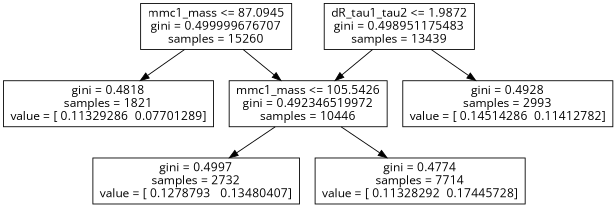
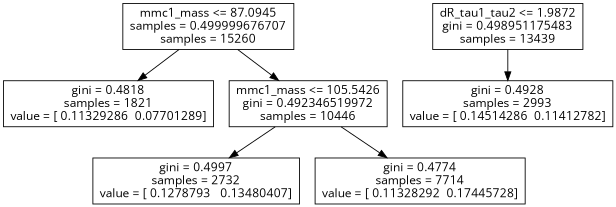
node "mmc1_mass <= 87.0945 gini = 0.499999676707 samples = 15260": label "mmc1_mass <= 87.0945 gini = 0.499999676707 samples = 15260" -> "mmc1_mass <= 87.0945 samples = 0.499999676707 samples = 15260"
edge "dR_tau1_tau2 <= 1.9872 gini = 0.498951175483 samples = 13439" -> "mmc1_mass <= 105.5426 gini = 0.492346519972 samples = 10446": removed
